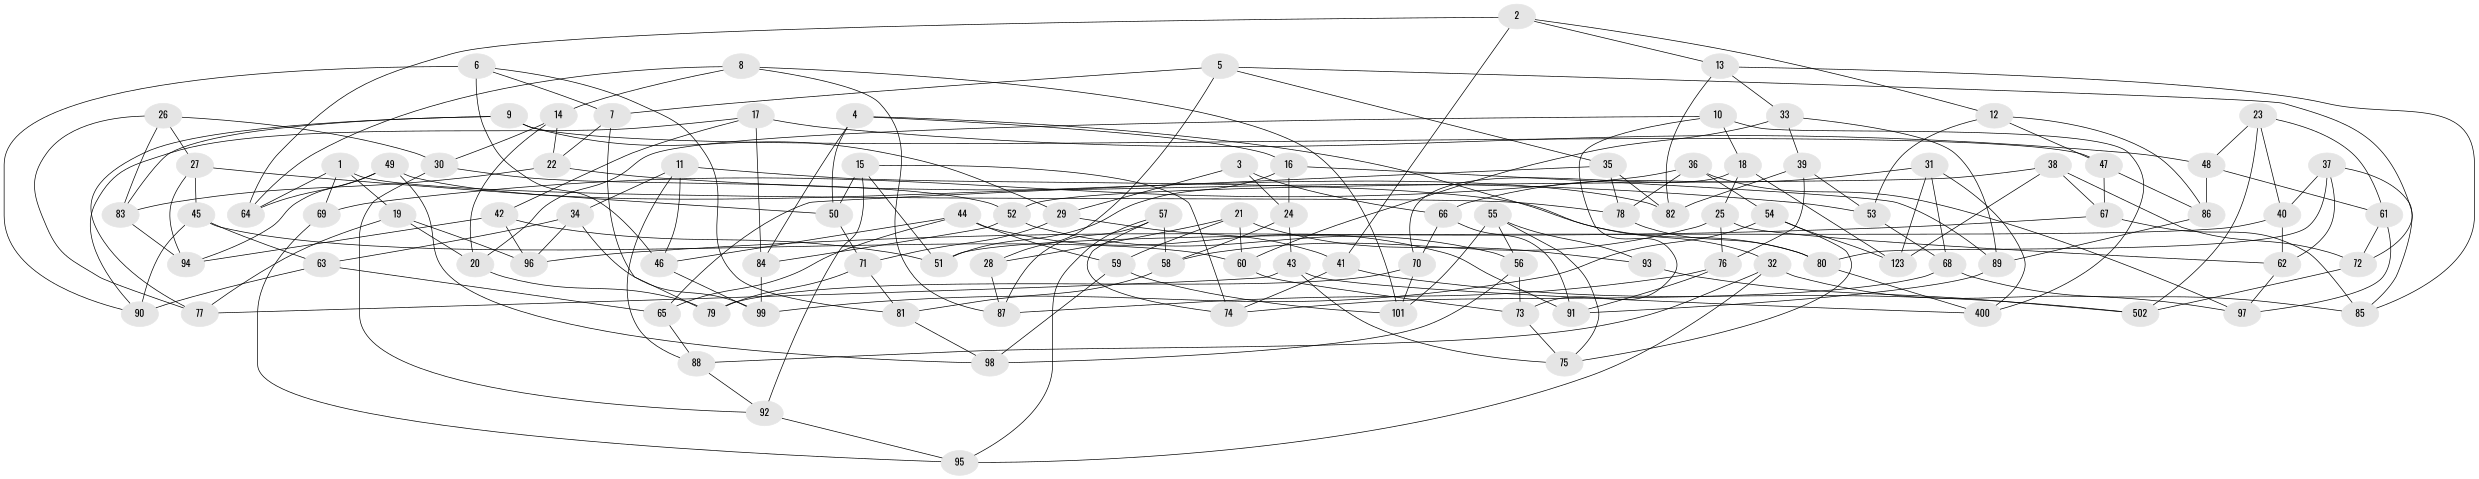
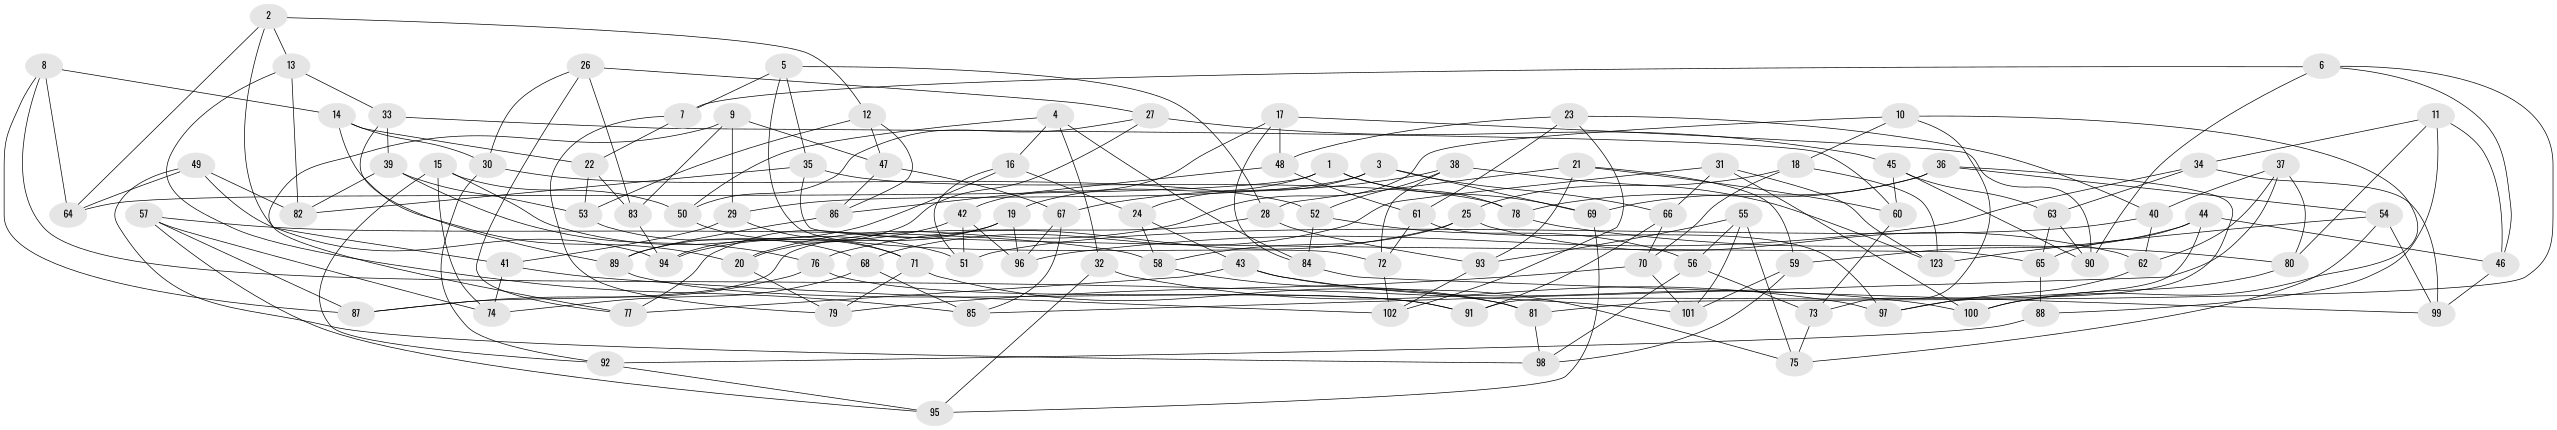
edge "3" -- "69": added
edge "28" -- "93": added
node "400": label "400" -> "100"
node "502": label "502" -> "102"
edge "32" -- "88": removed
